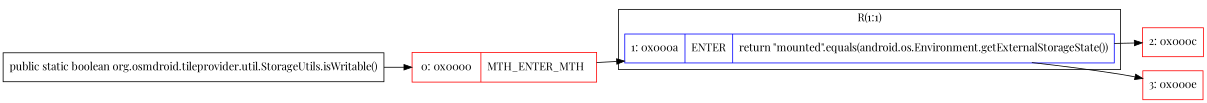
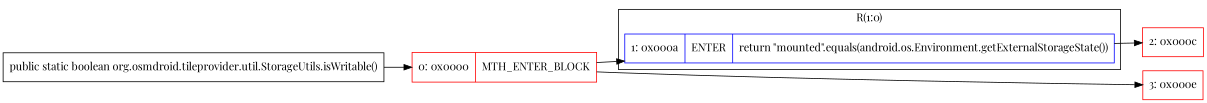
cluster "R(1:1)": label "R(1:1)" -> "R(1:0)"
node "0: 0x0000": text "MTH_ENTER_MTH" -> "MTH_ENTER_BLOCK"
edge "1: 0x000a" -> "3: 0x000e": now "0: 0x0000" -> "3: 0x000e"
